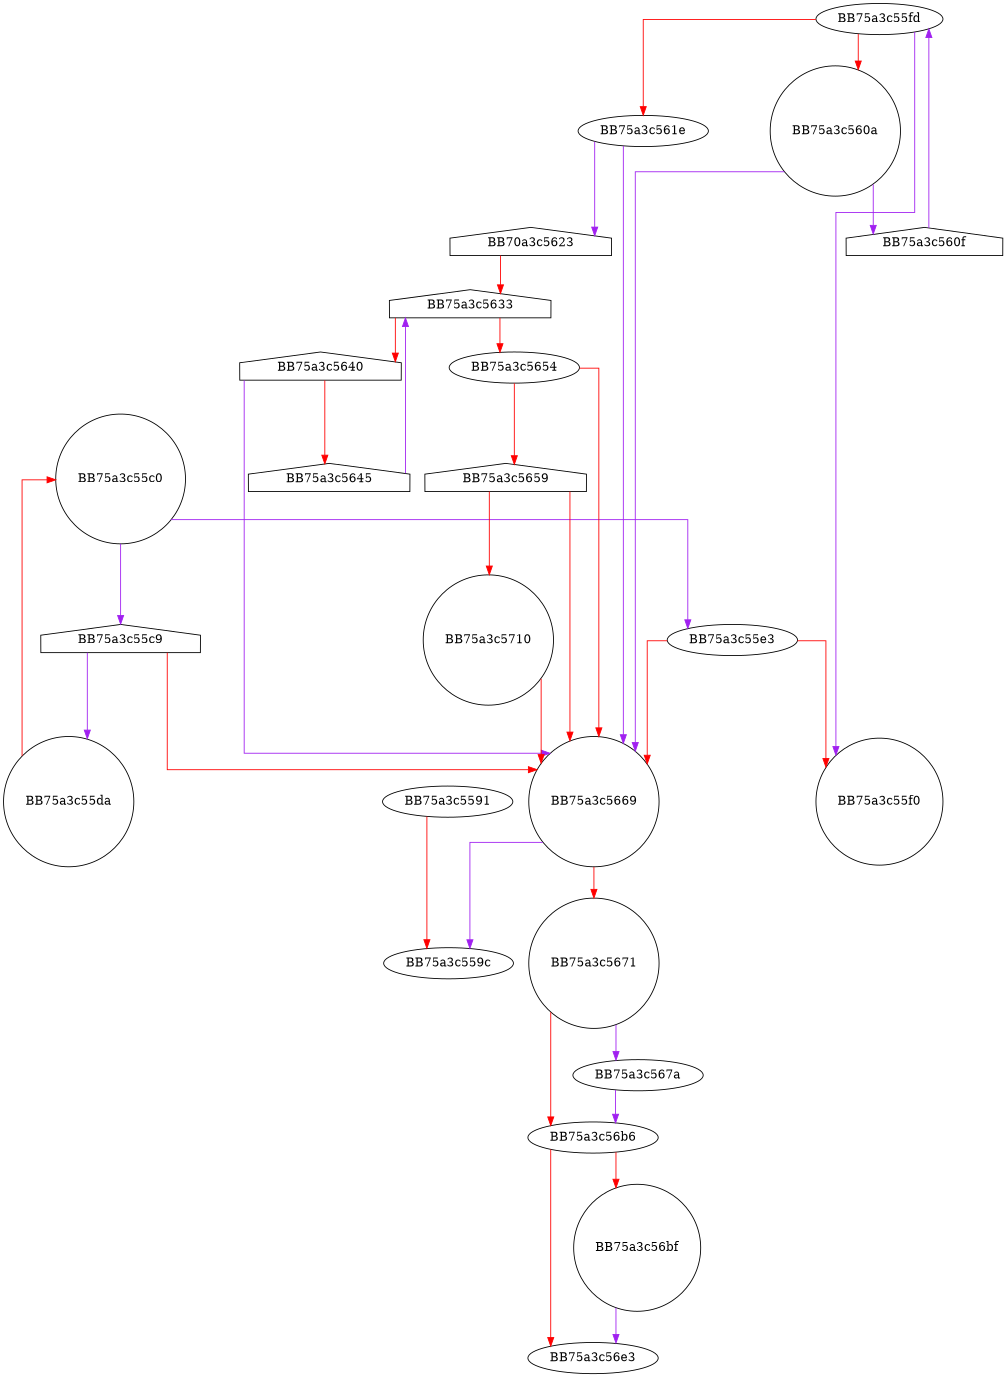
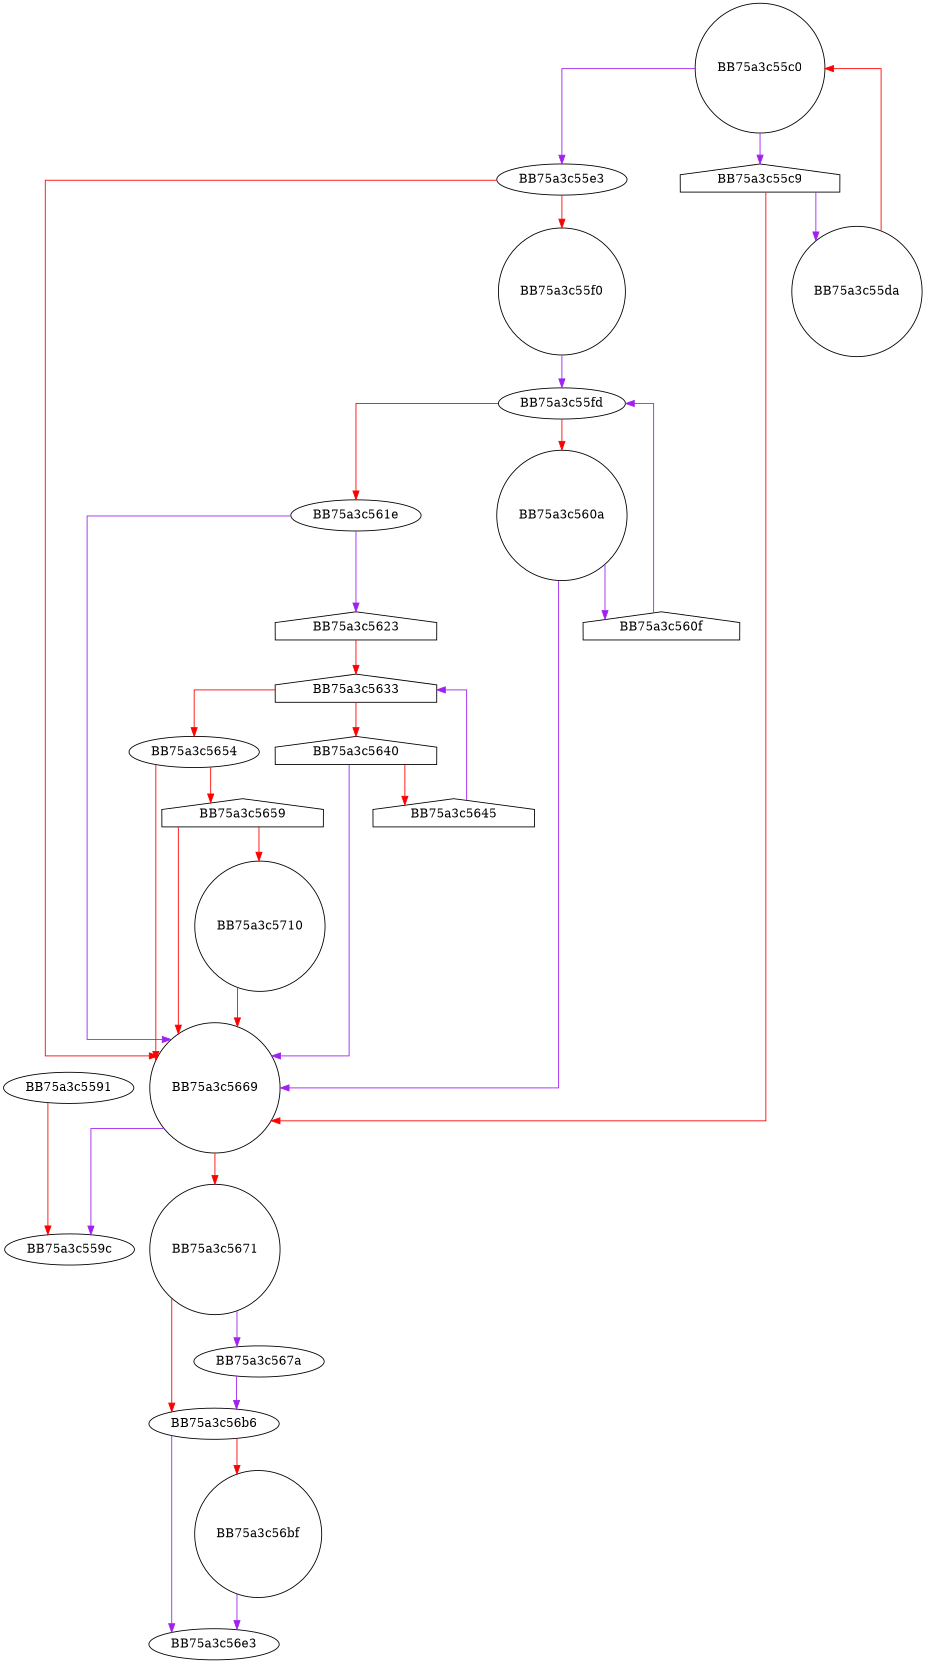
node "BB70a3c5623": label "BB70a3c5623" -> "BB75a3c5623"
edge "BB75a3c55fd" -> "BB75a3c55f0": reversed
edge "BB75a3c56b6" -> "BB75a3c56e3": color red -> purple
